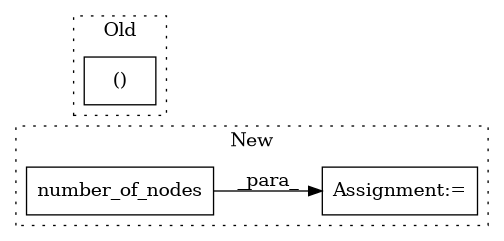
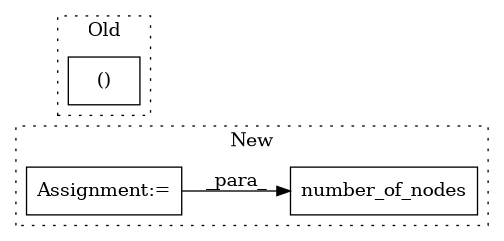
edge "number_of_nodes" -> "Assignment:=": reversed
